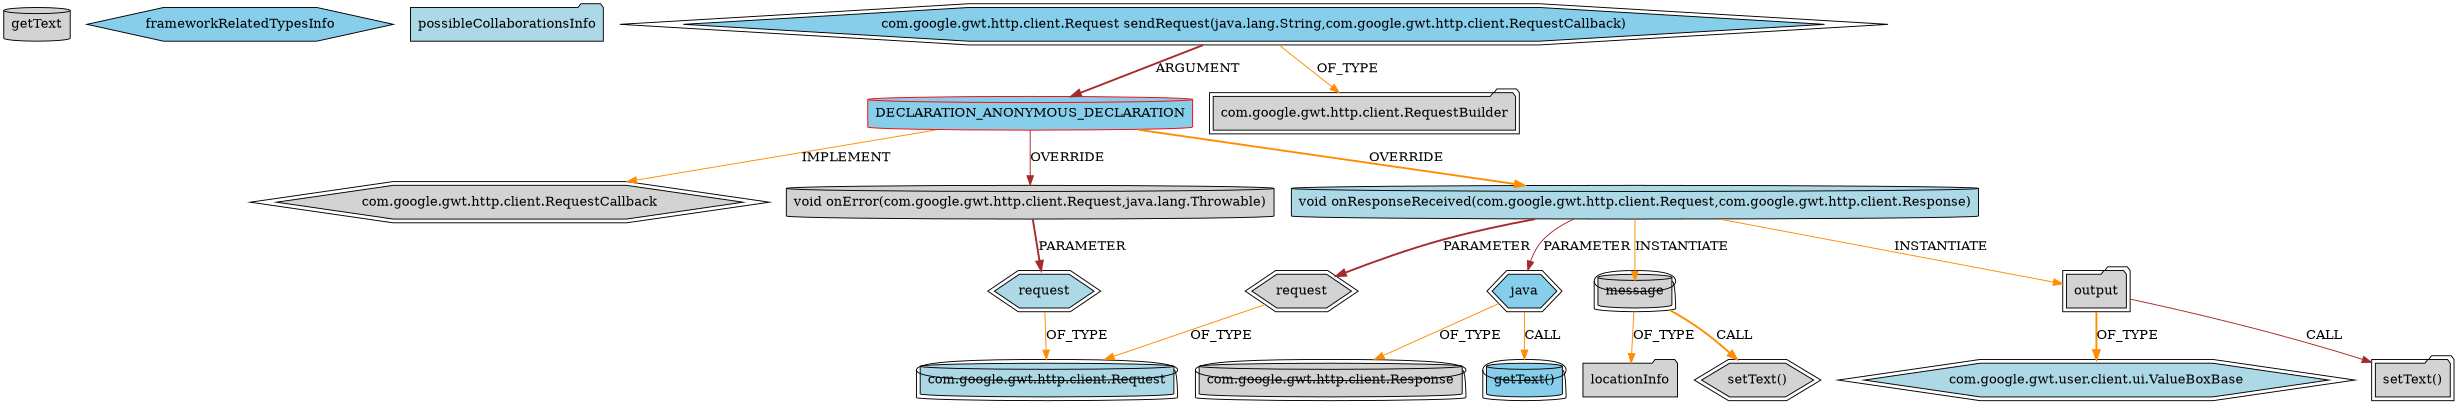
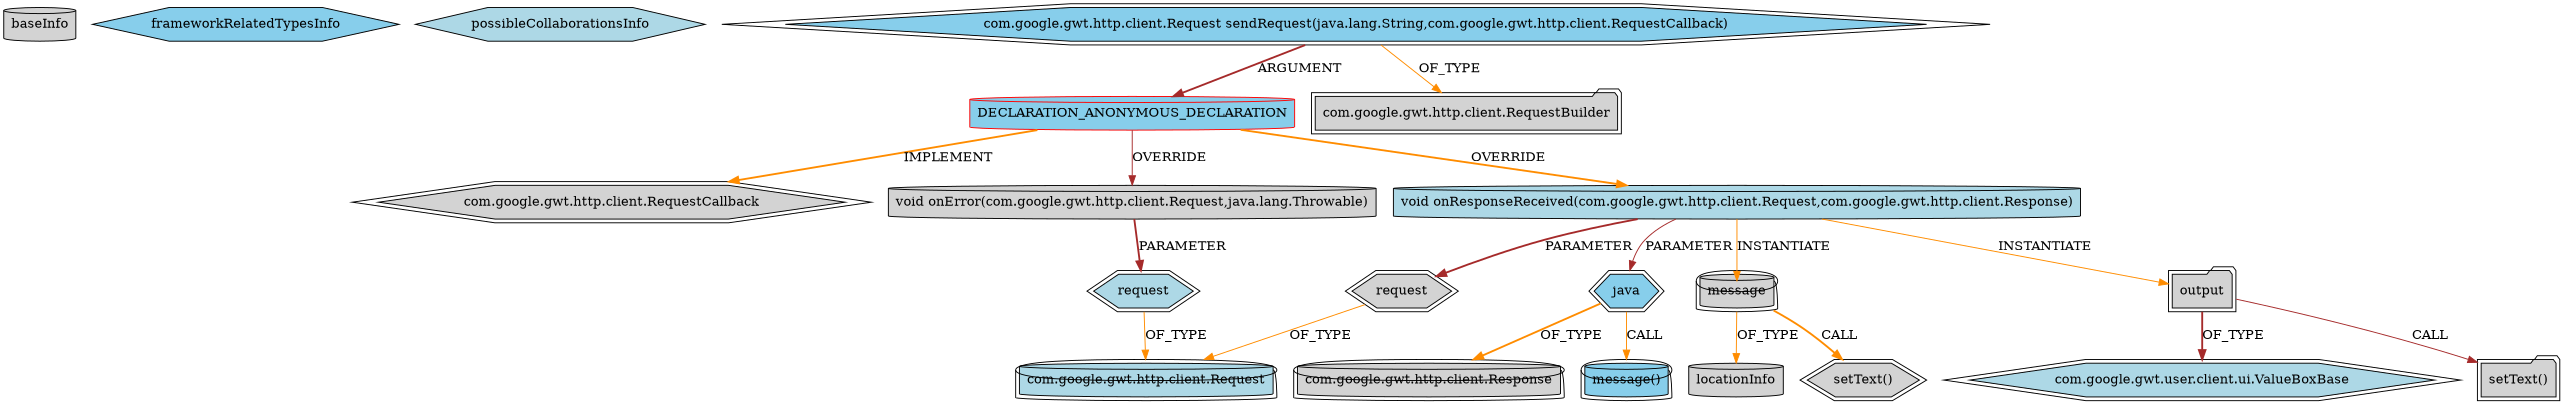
node "getText": label "getText" -> "baseInfo"
node "possibleCollaborationsInfo": shape folder -> hexagon
edge "DECLARATION_ANONYMOUS_DECLARATION" -> "com.google.gwt.http.client.RequestCallback": style solid -> bold
edge "java" -> "com.google.gwt.http.client.Response": style solid -> bold
edge "output" -> "com.google.gwt.user.client.ui.ValueBoxBase": color darkorange -> brown
node "getText()": label "getText()" -> "message()"
node "locationInfo": shape folder -> cylinder
